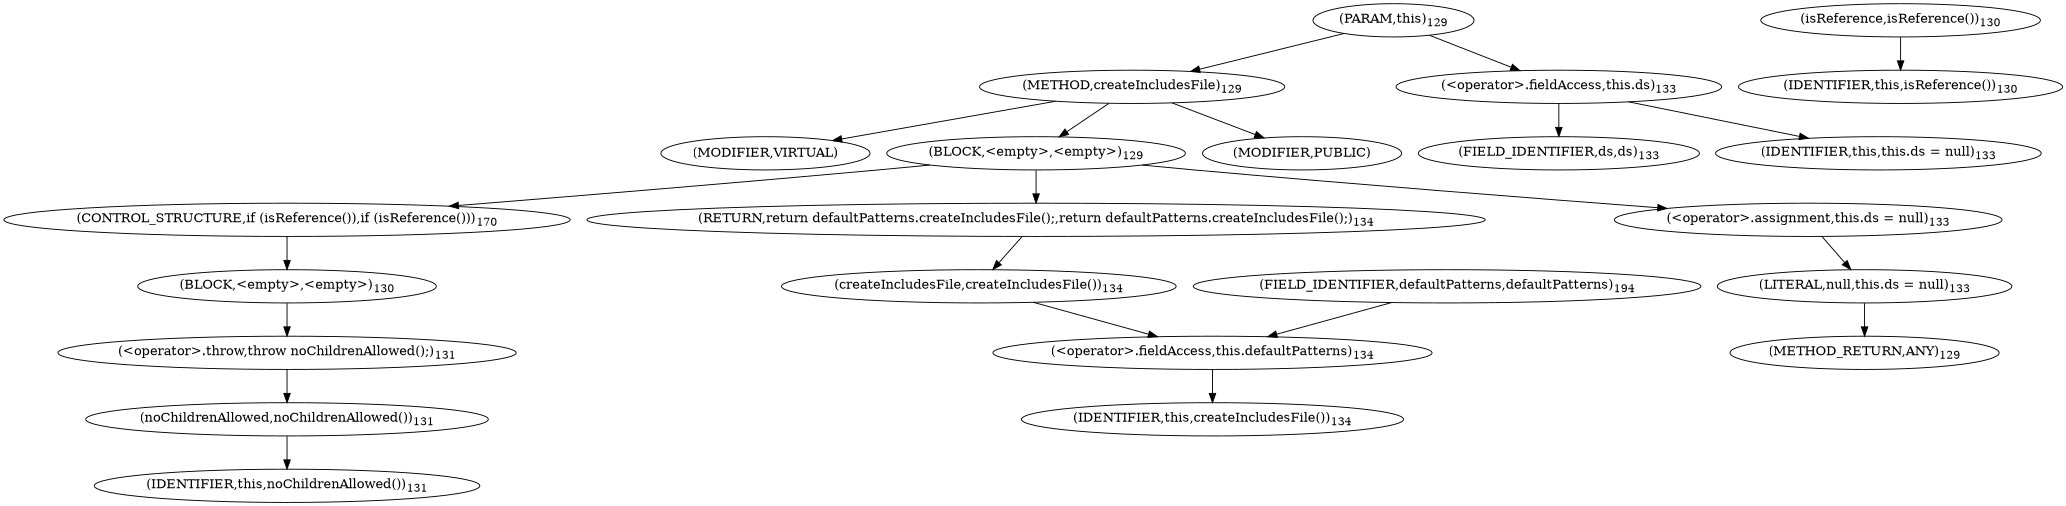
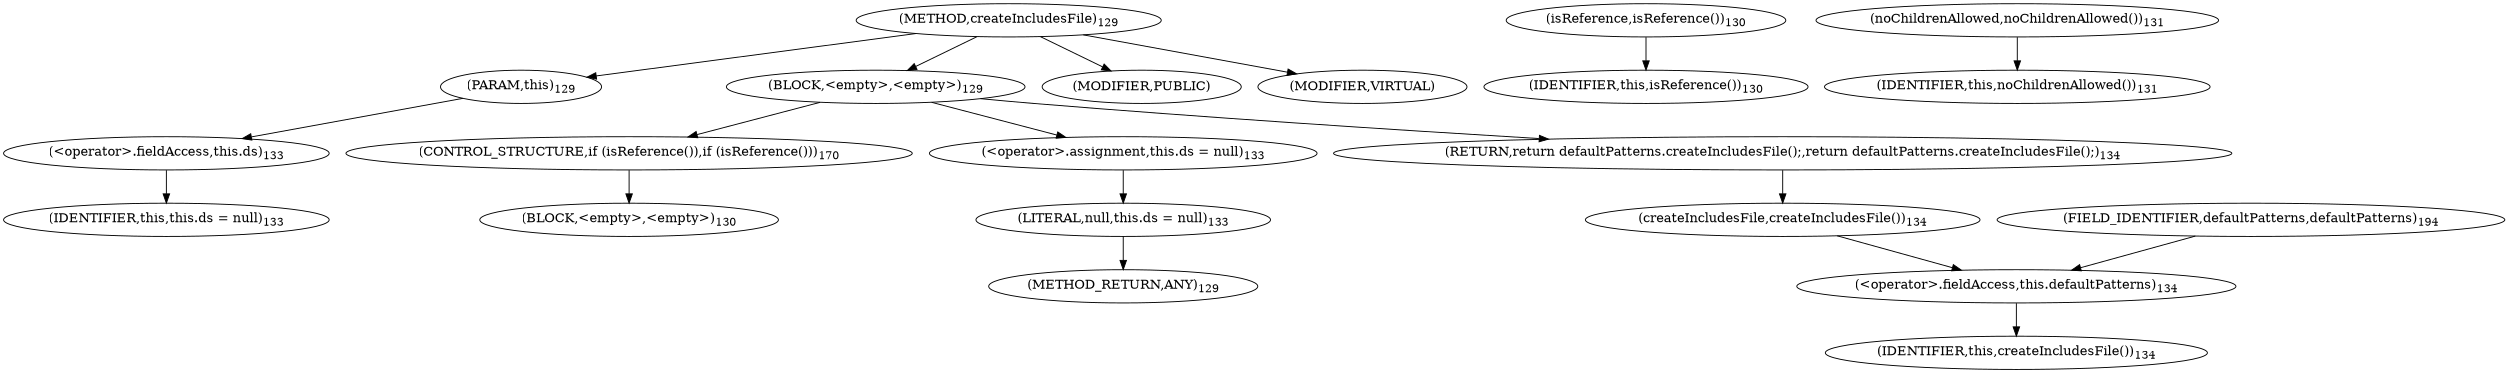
edge "(PARAM,this)" -> "(METHOD,createIncludesFile)": reversed
node "(FIELD_IDENTIFIER,ds,ds)": removed
node "(<operator>.throw,throw noChildrenAllowed();)": removed
